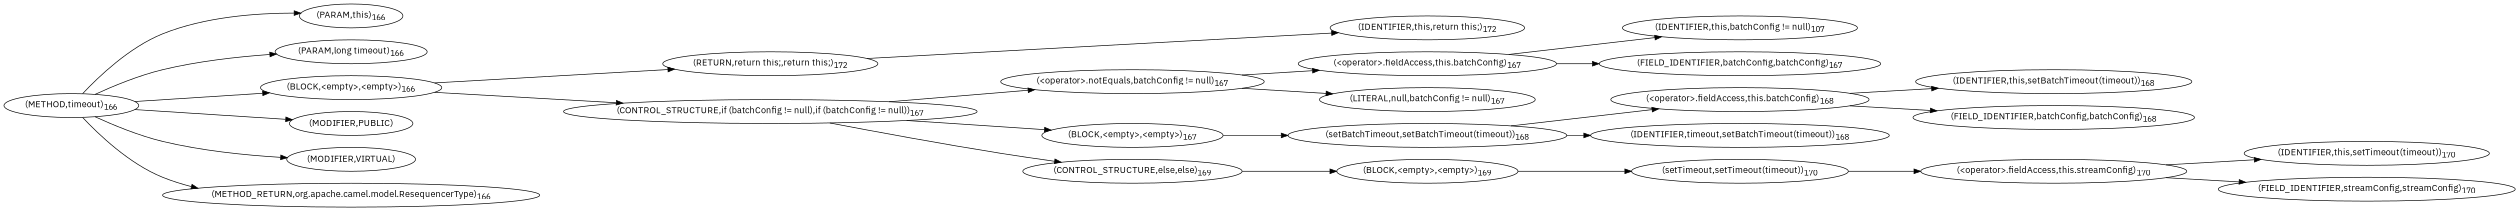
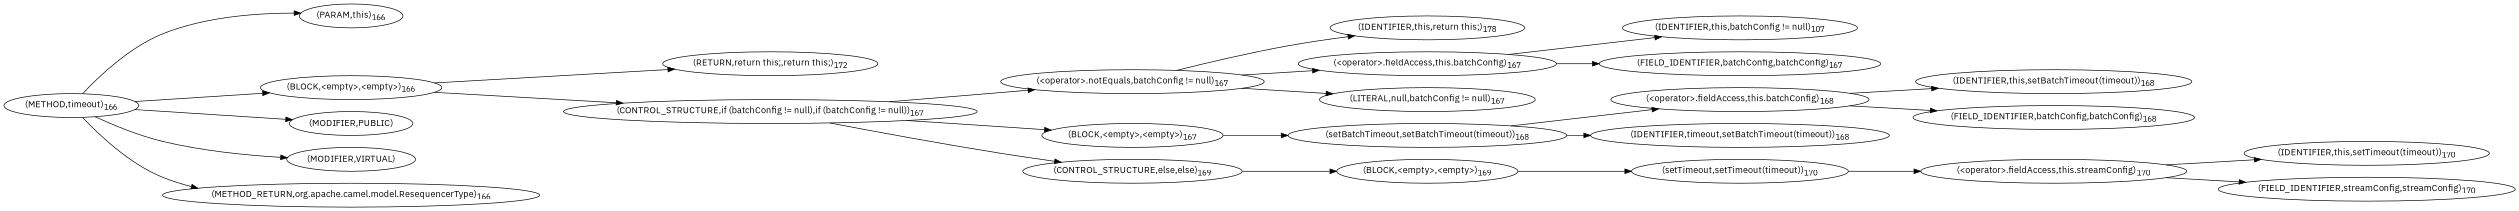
node "(IDENTIFIER,this,return this;)": text "172" -> "178"
edge "(RETURN,return this;,return this;)" -> "(IDENTIFIER,this,return this;)": now "(<operator>.notEquals,batchConfig != null)" -> "(IDENTIFIER,this,return this;)"
node "(PARAM,long timeout)": removed
